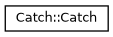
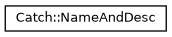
node "Catch::Catch": label "Catch::Catch" -> "Catch::NameAndDesc"
